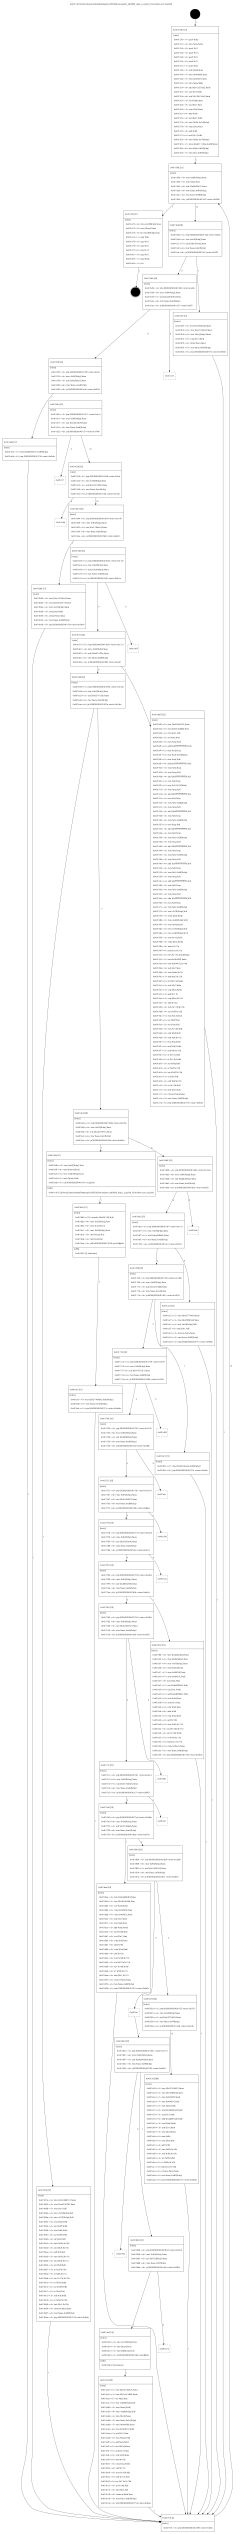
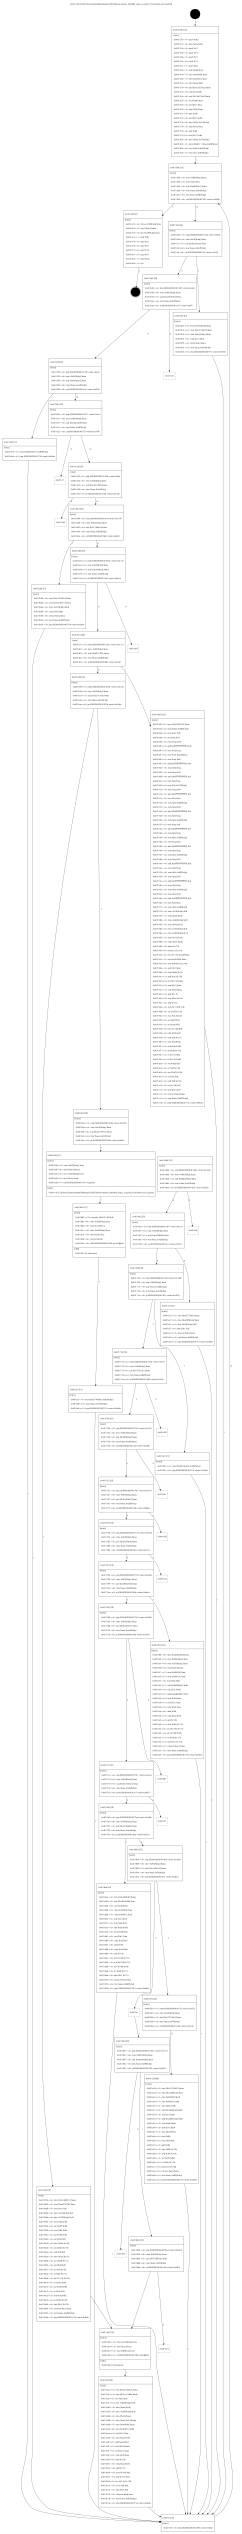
edge "0x4015f0 [28]" -> "0x40160c [28]": added, label "10"
edge "0x401644 [28]" -> "0x401660 [28]": added, label "9"
edge "0x4016b4 [28]" -> "0x4016d0 [28]": removed, label "6"
edge "0x40187e [97]" -> "0x401f16 [5]": now "0x40187e [97]" -> "0x401ab0 [16]"
